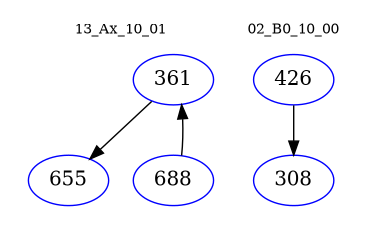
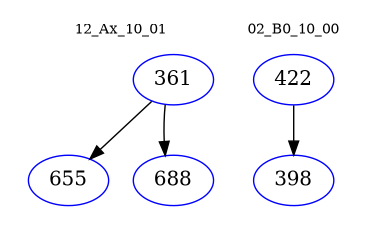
cluster "13_Ax_10_01": label "13_Ax_10_01" -> "12_Ax_10_01"
node "426": label "426" -> "422"
edge "688" -> "361": reversed
node "308": label "308" -> "398"
